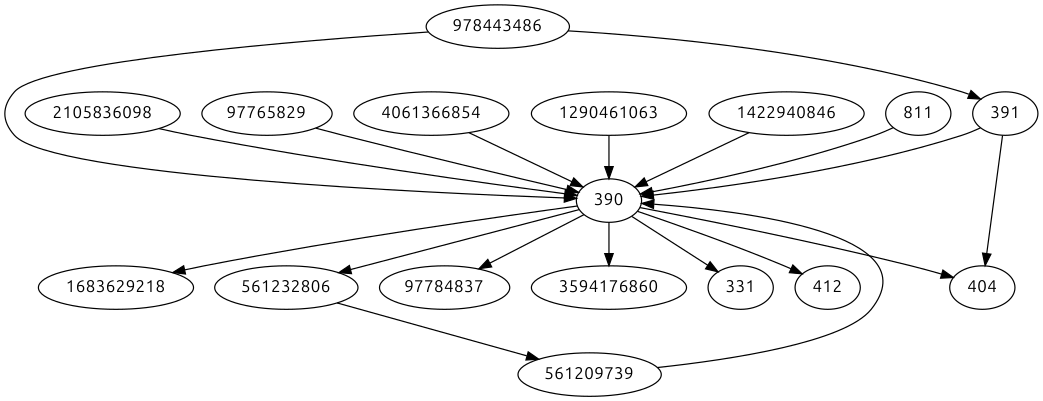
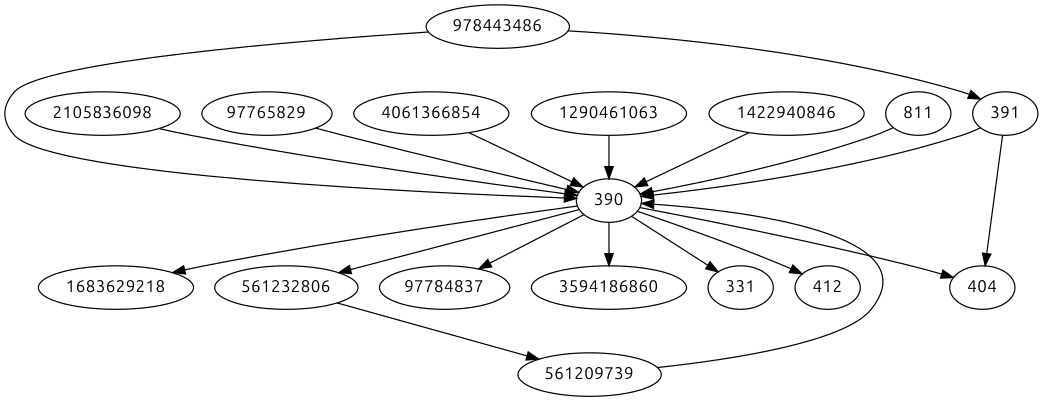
node "3594176860": label "3594176860" -> "3594186860"
